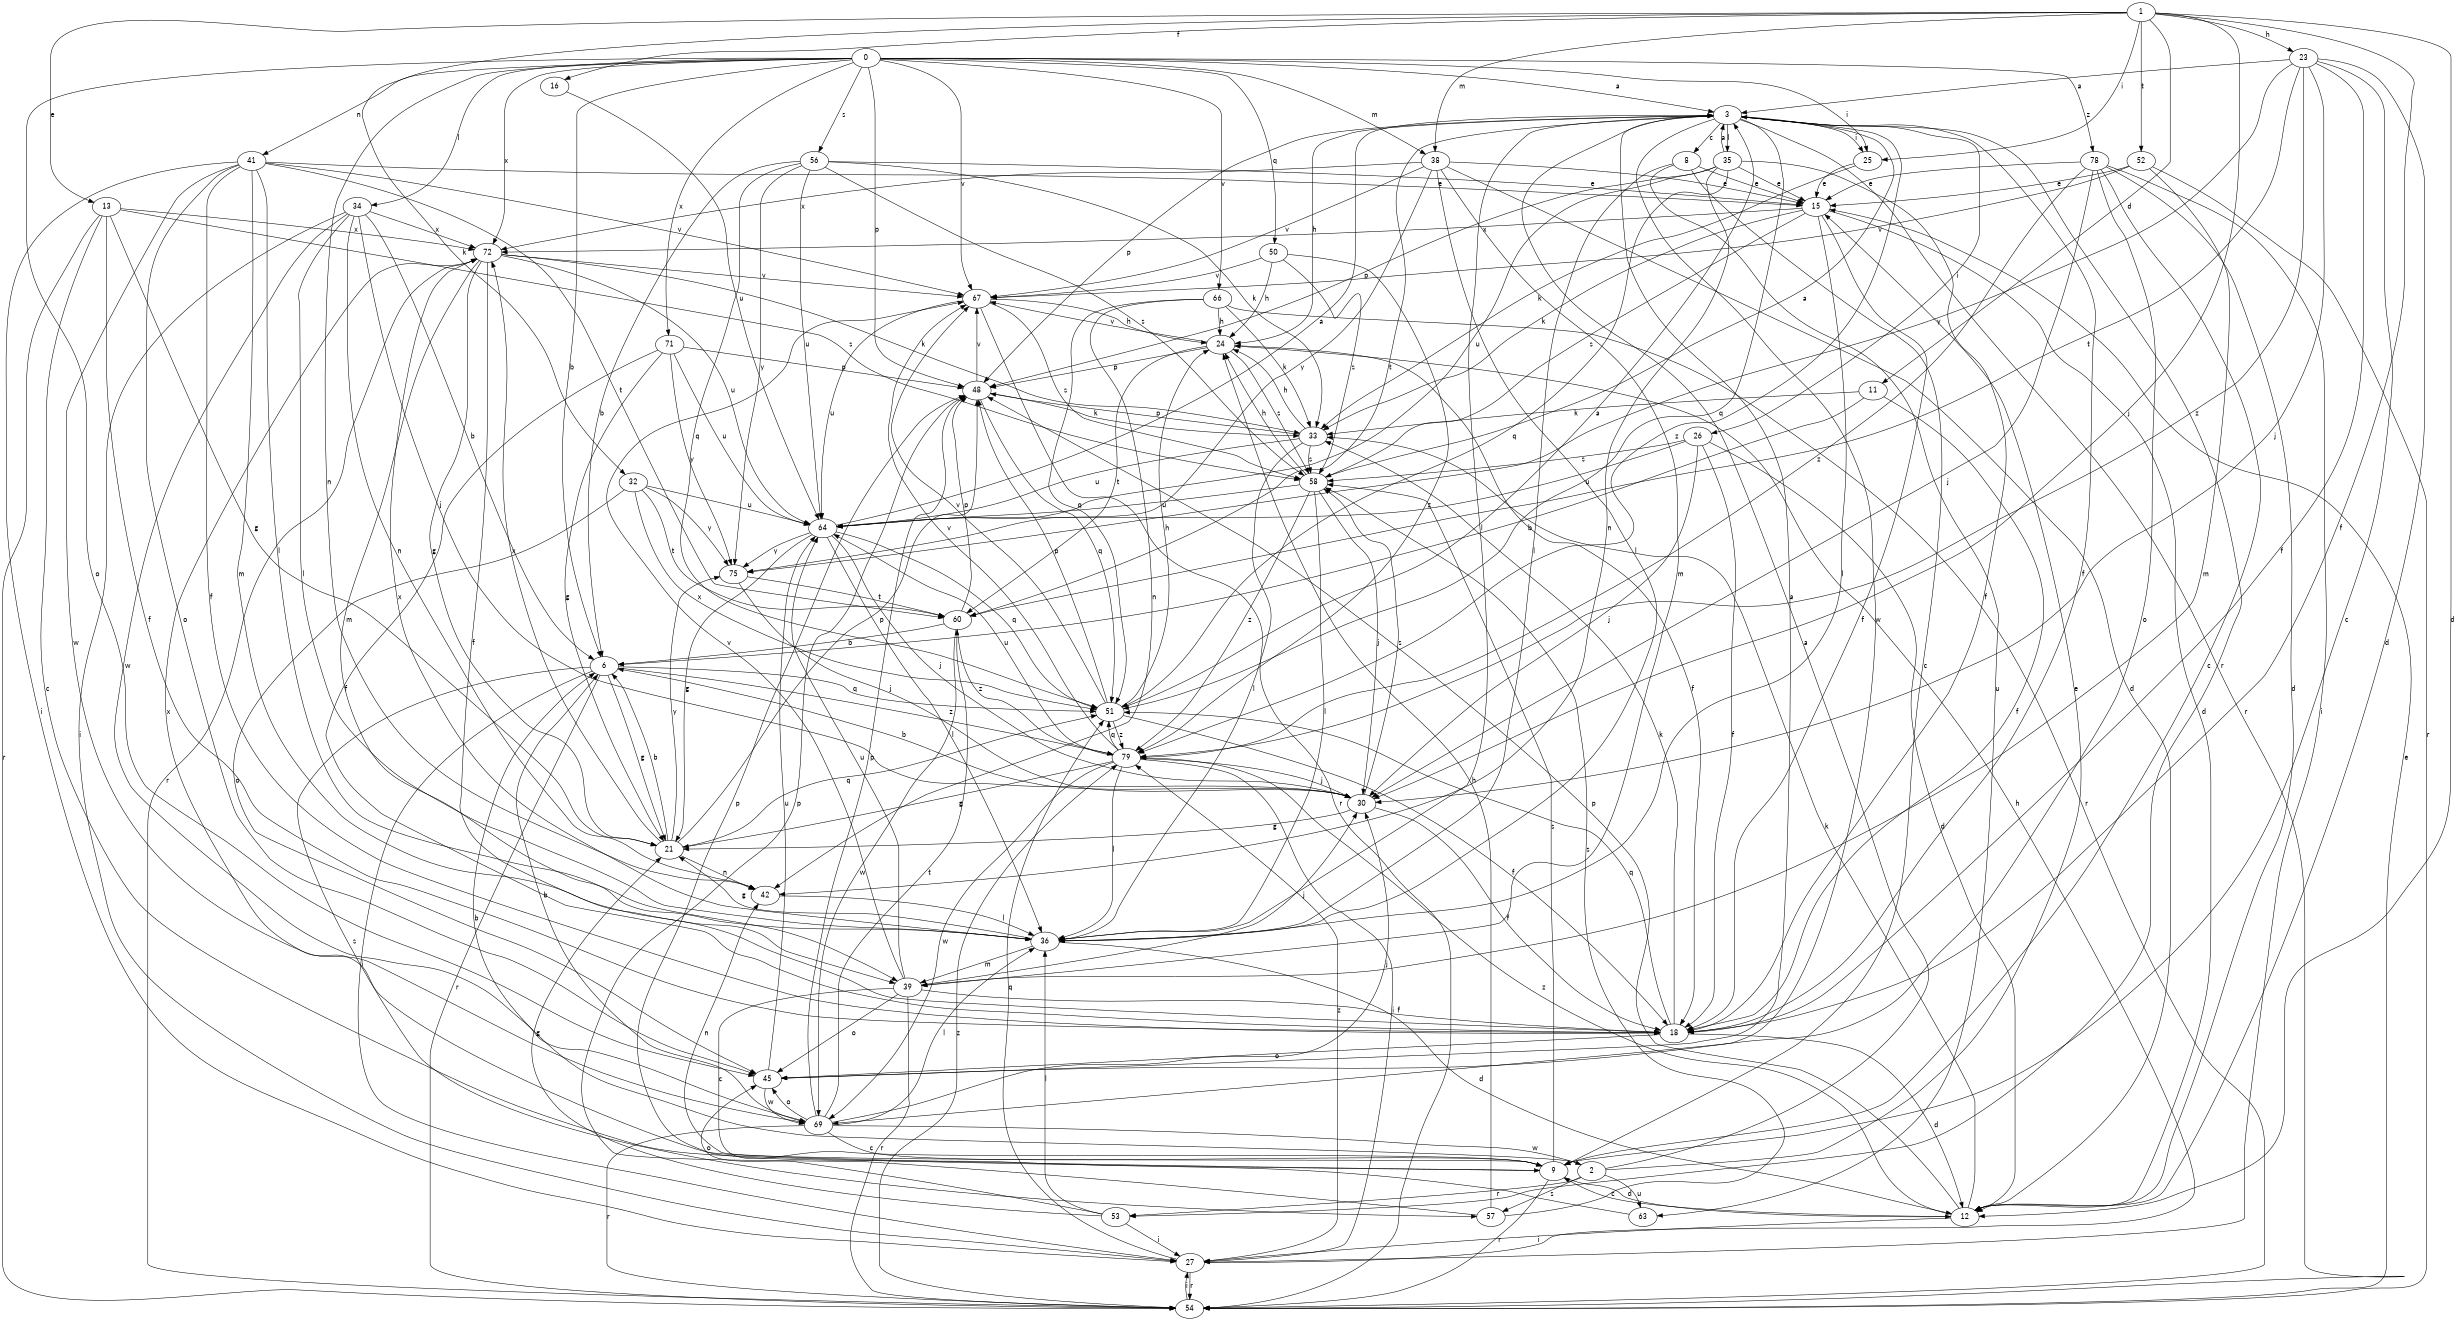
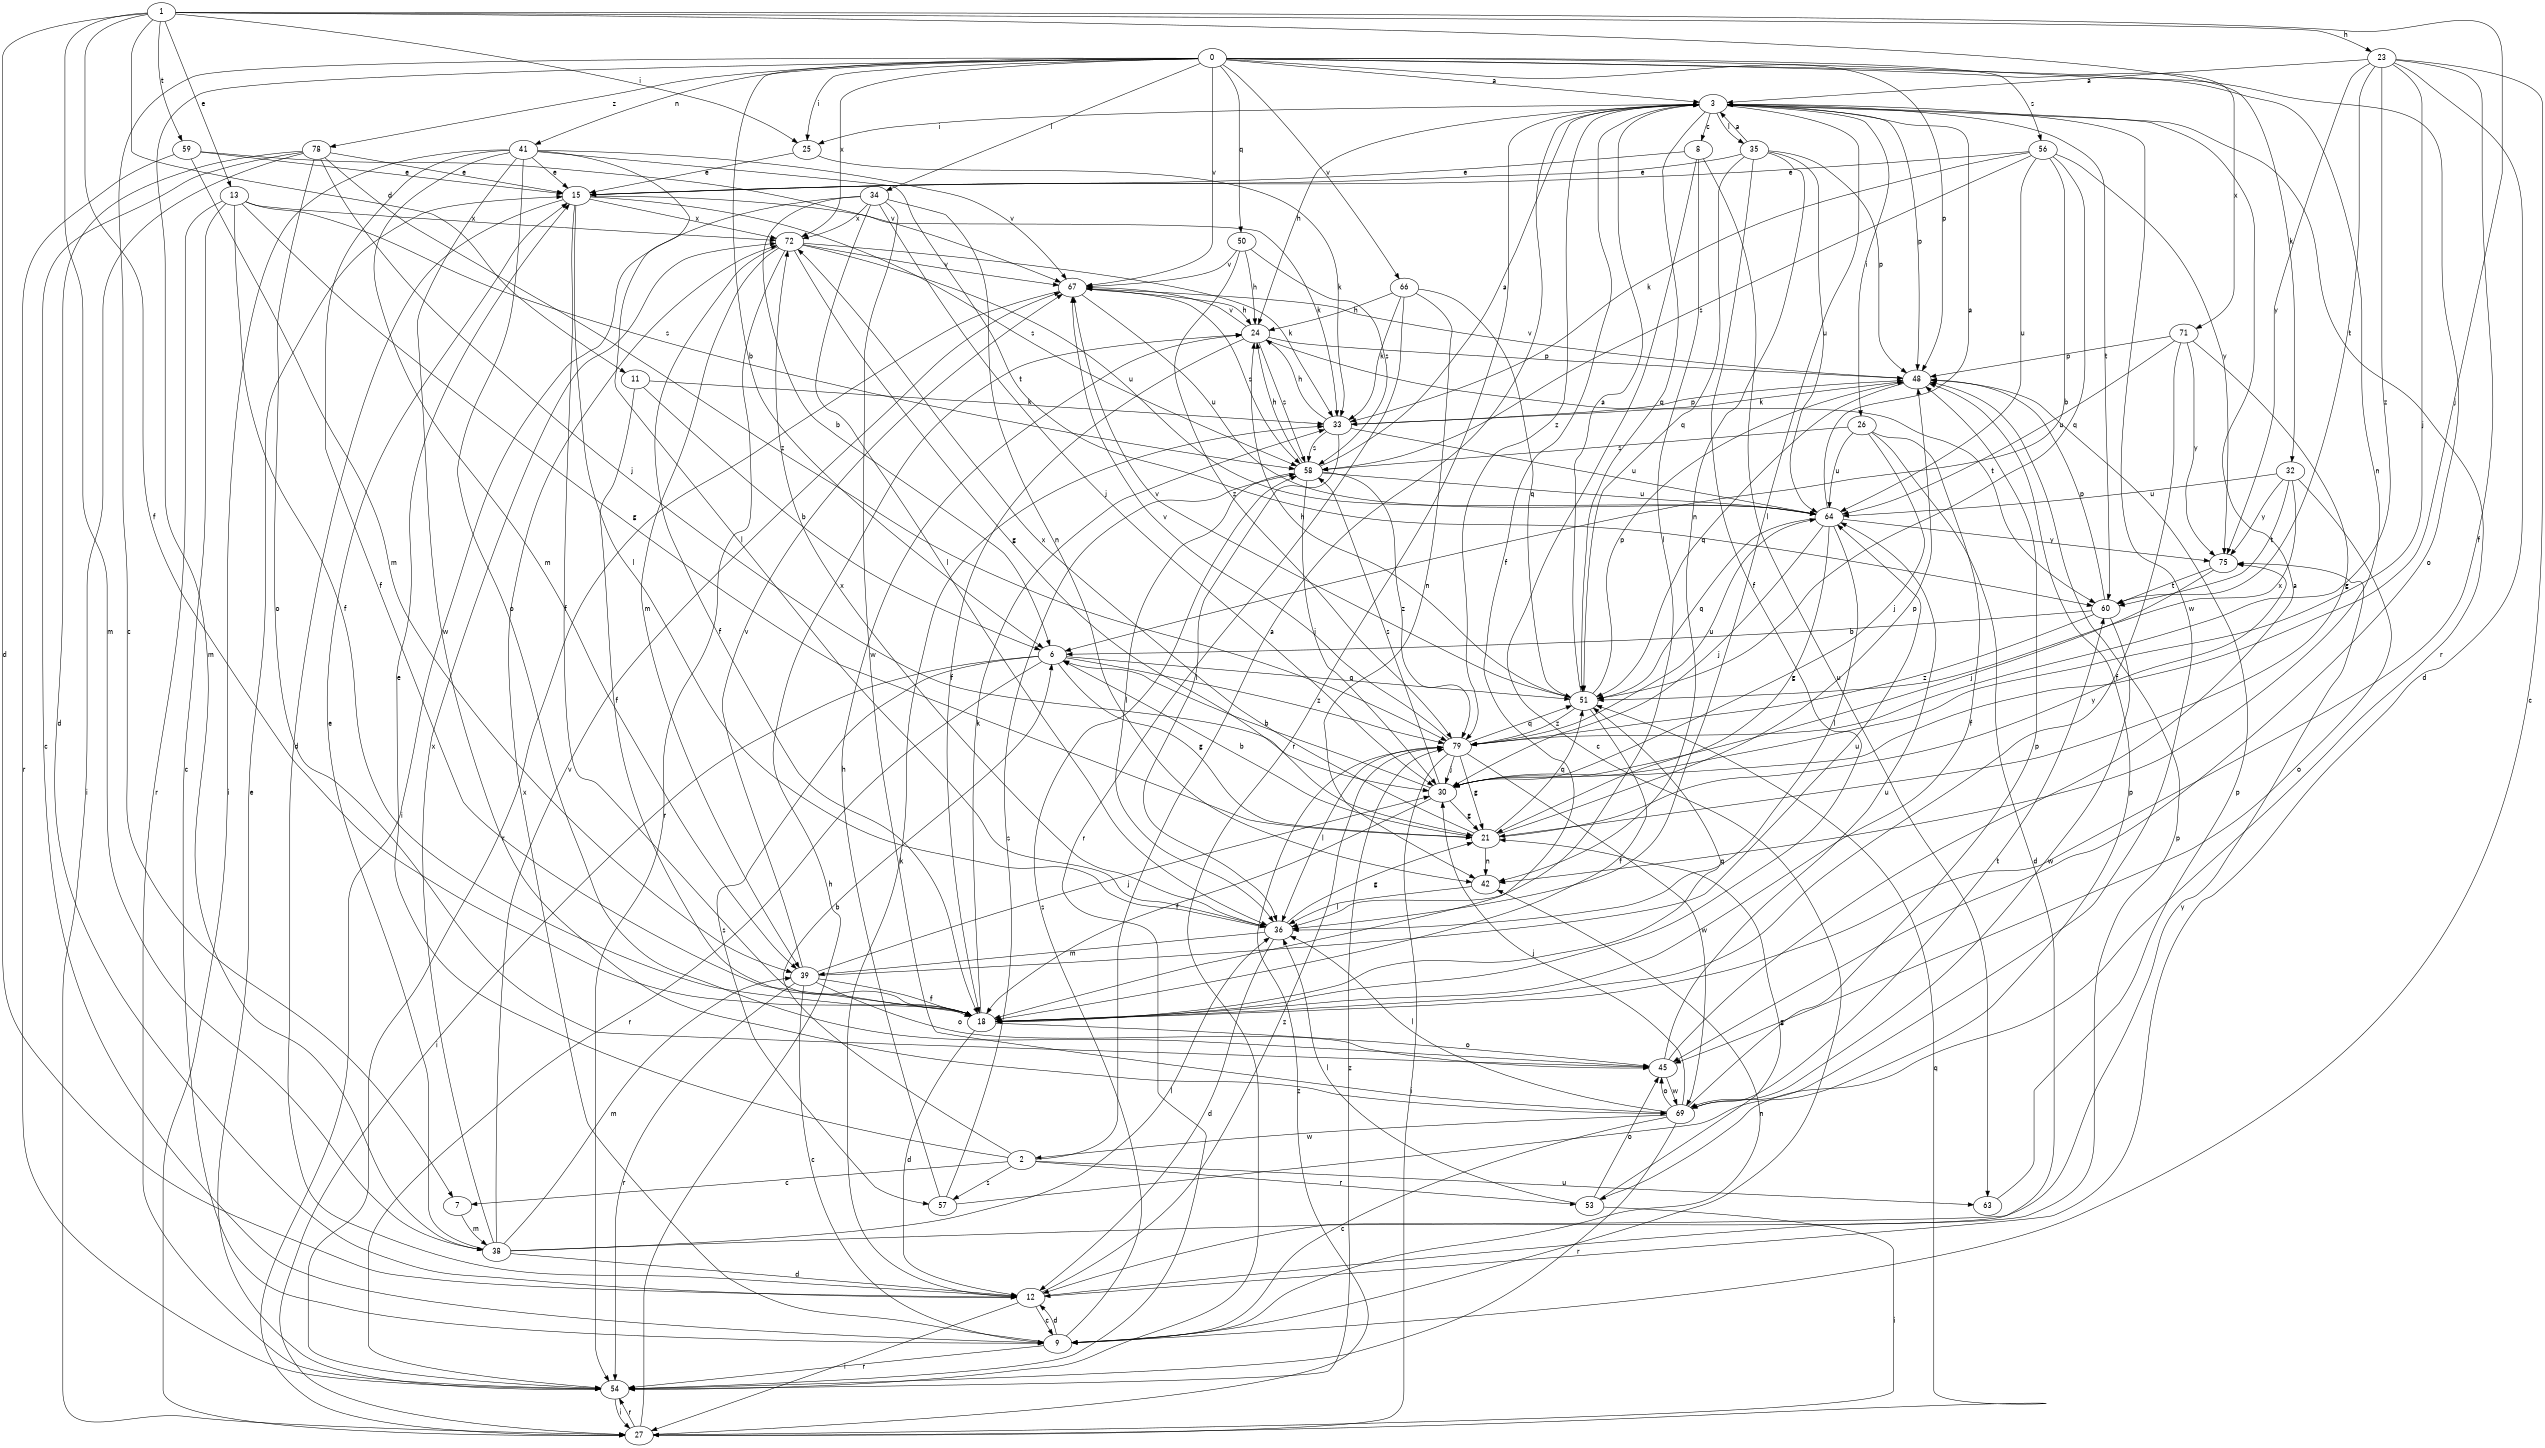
node "16": removed
node "52": label "52" -> "59"
edge "69" -> "6": removed, label "b"
node "7": added
